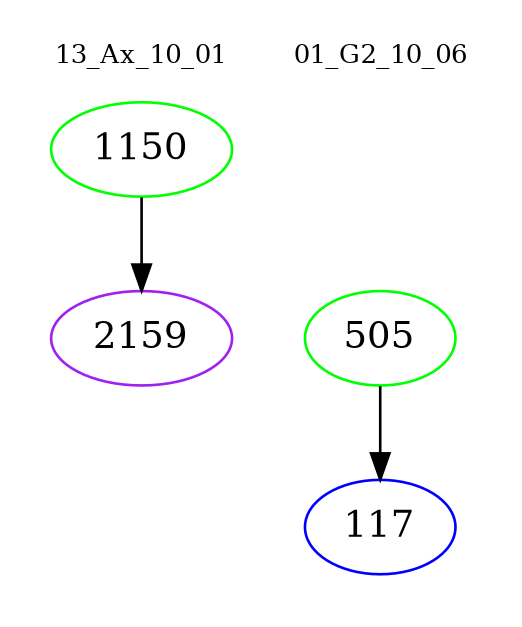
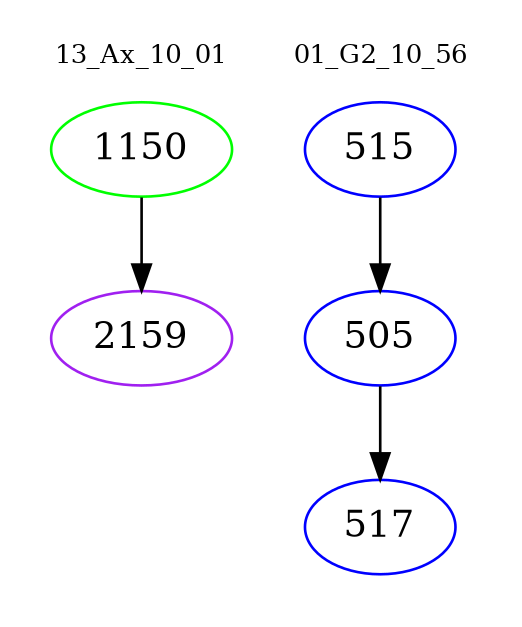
cluster "01_G2_10_06": label "01_G2_10_06" -> "01_G2_10_56"
node "515": added
node "505": color green -> blue
node "117": label "117" -> "517"
